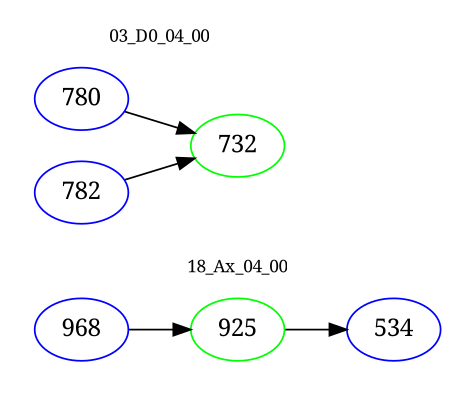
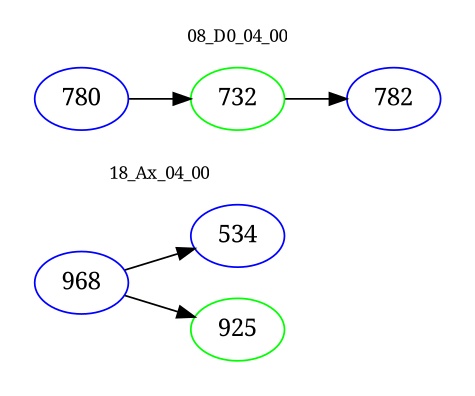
cluster "03_D0_04_00": label "03_D0_04_00" -> "08_D0_04_00"
edge "782" -> "732": reversed
edge "925" -> "534": now "968" -> "534"
